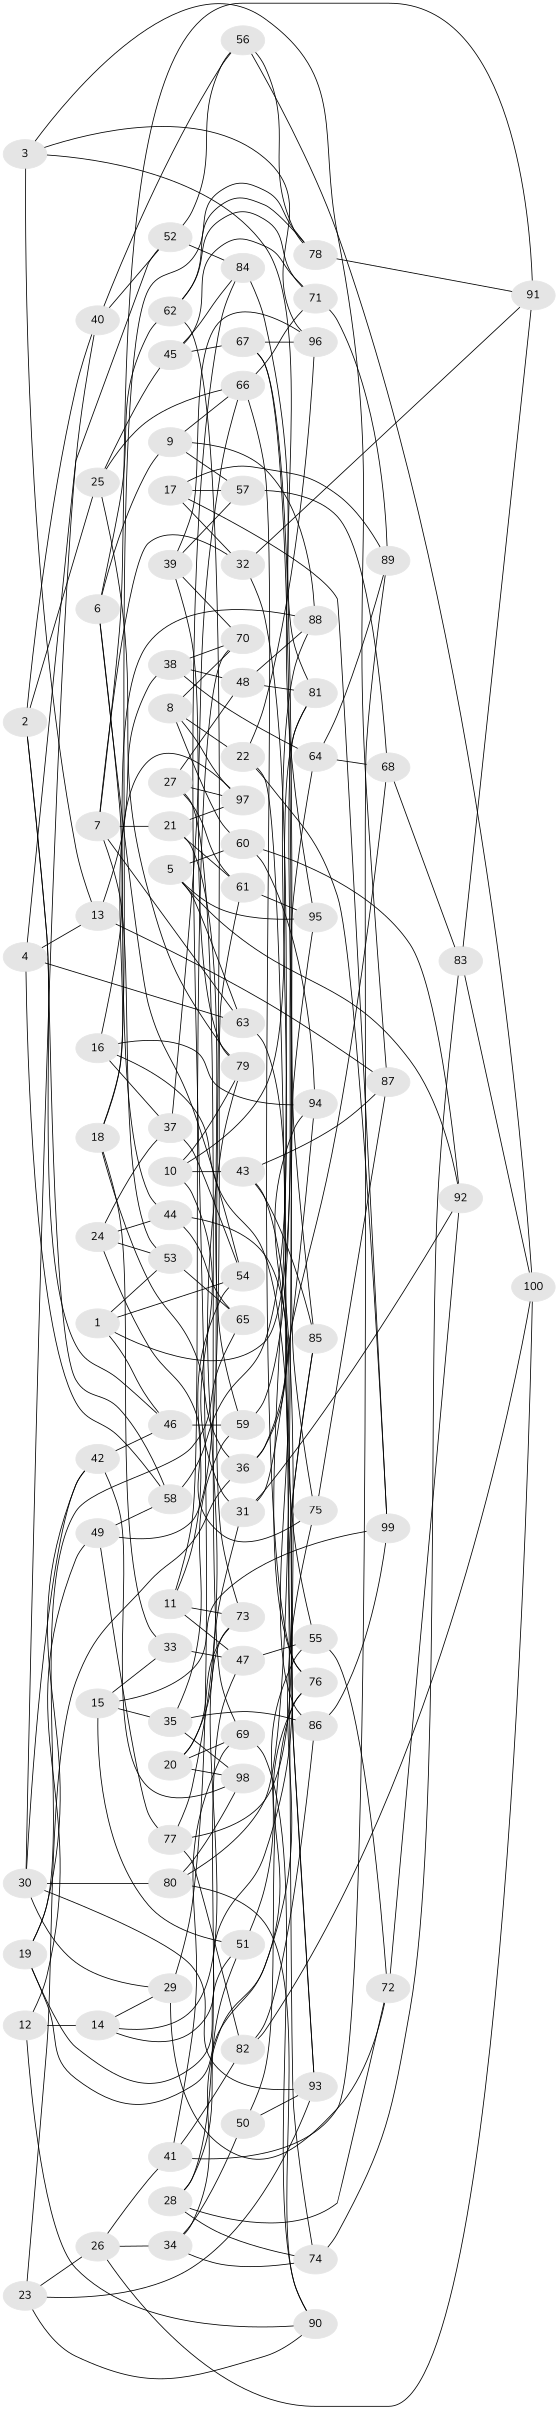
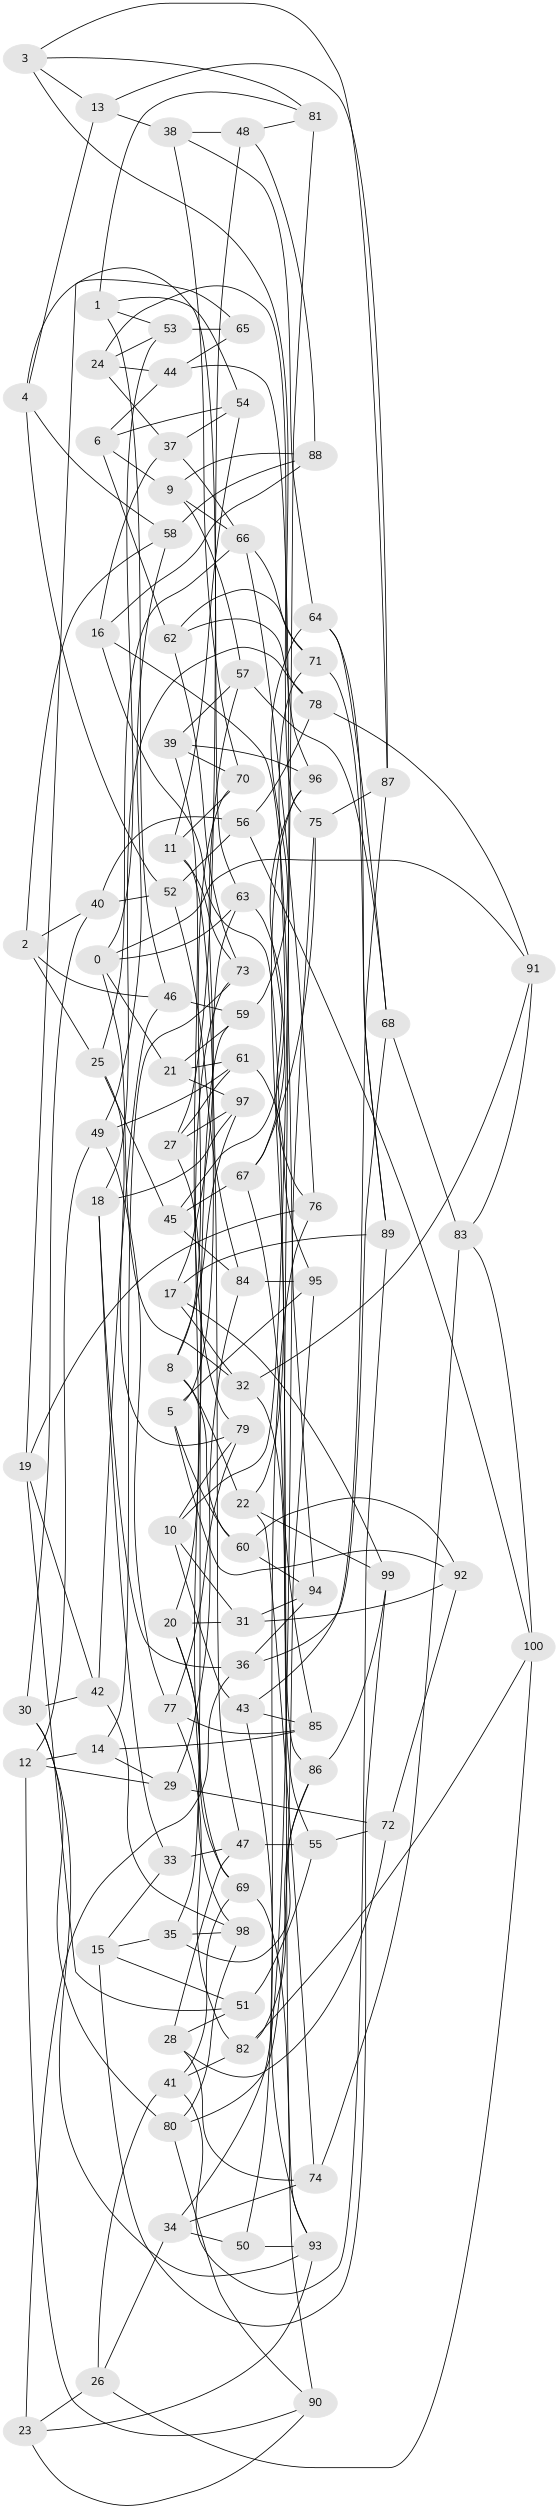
node "7": label "7" -> "0"
edge "30" -- "29": now "12" -- "29"
